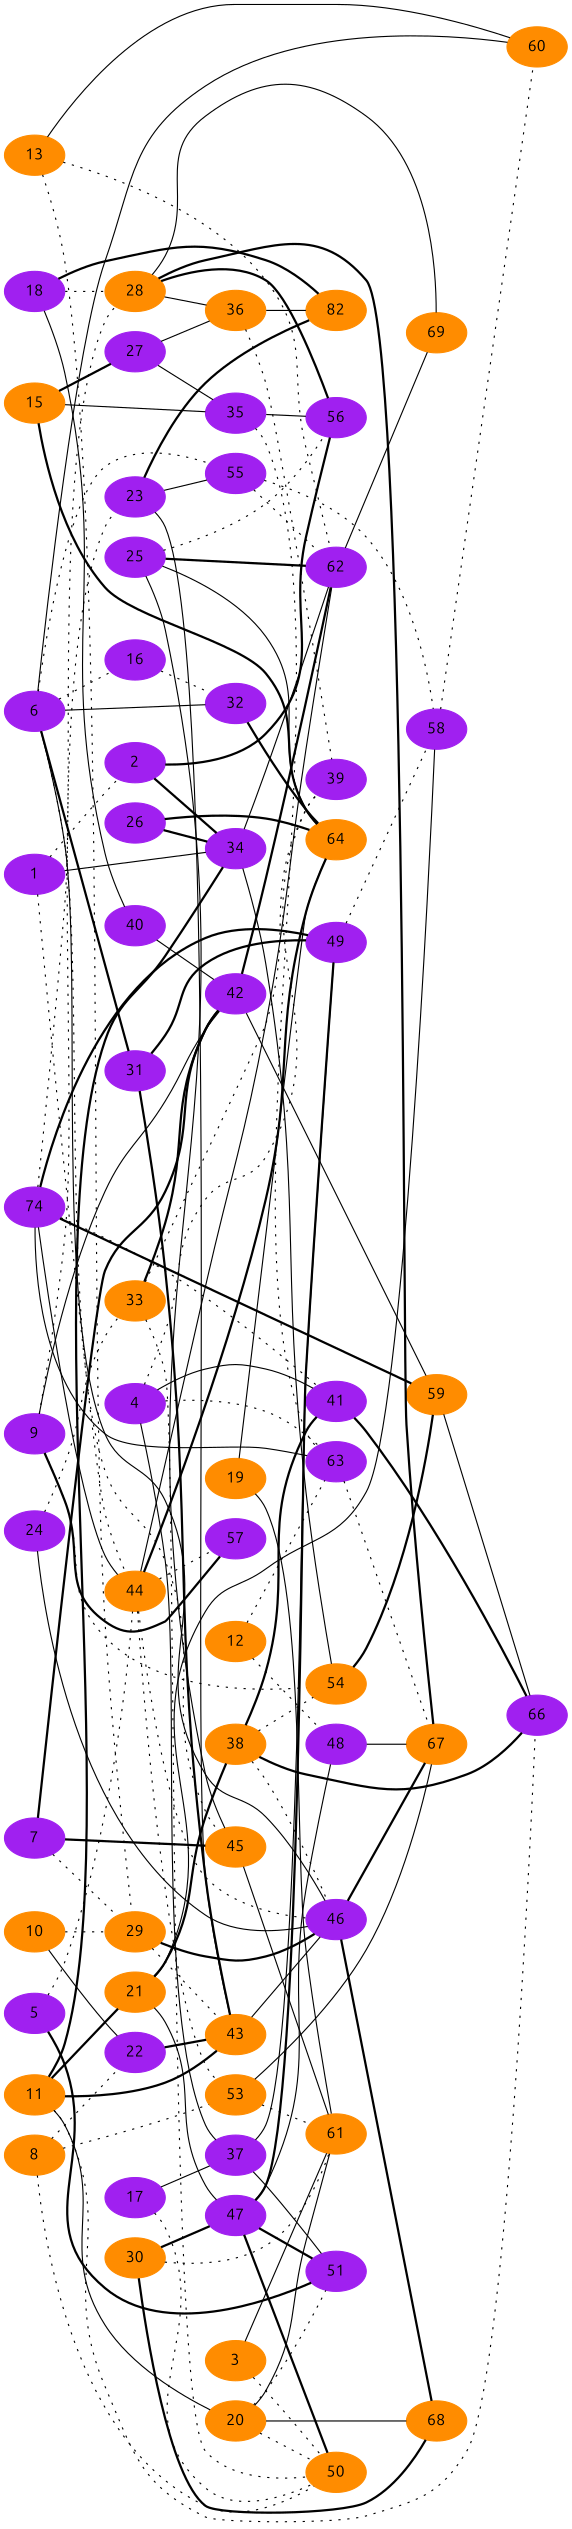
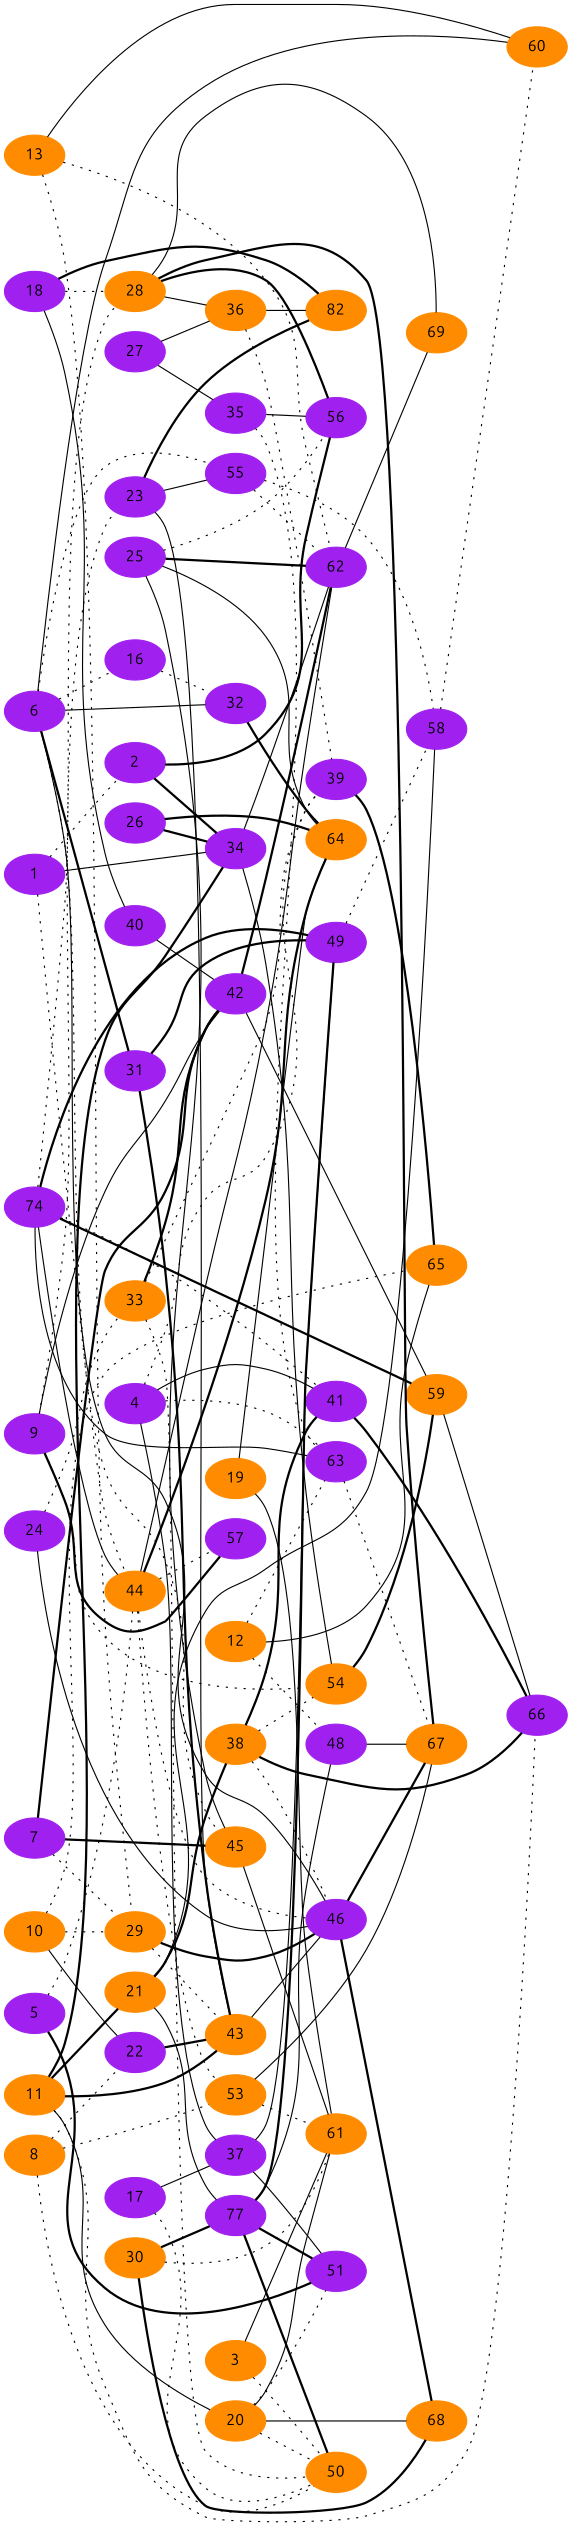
node "15": removed
node "65": added
node "47": label "47" -> "77"
